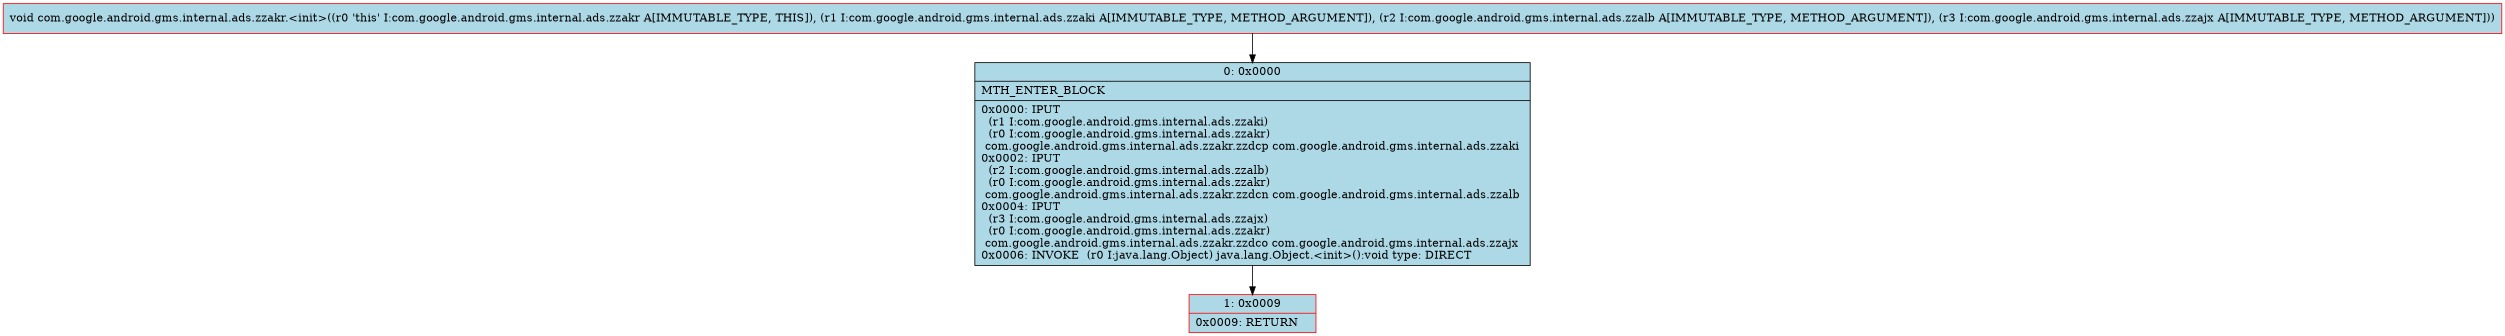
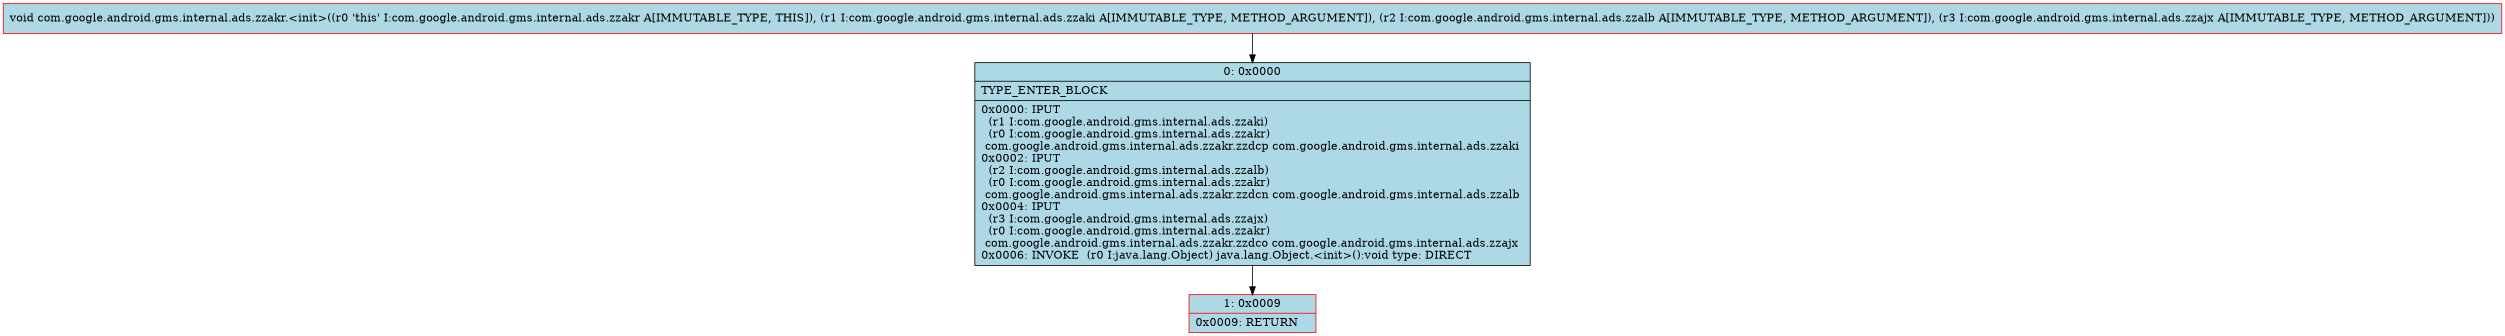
node "0: 0x0000": text "MTH_ENTER_BLOCK" -> "TYPE_ENTER_BLOCK"
